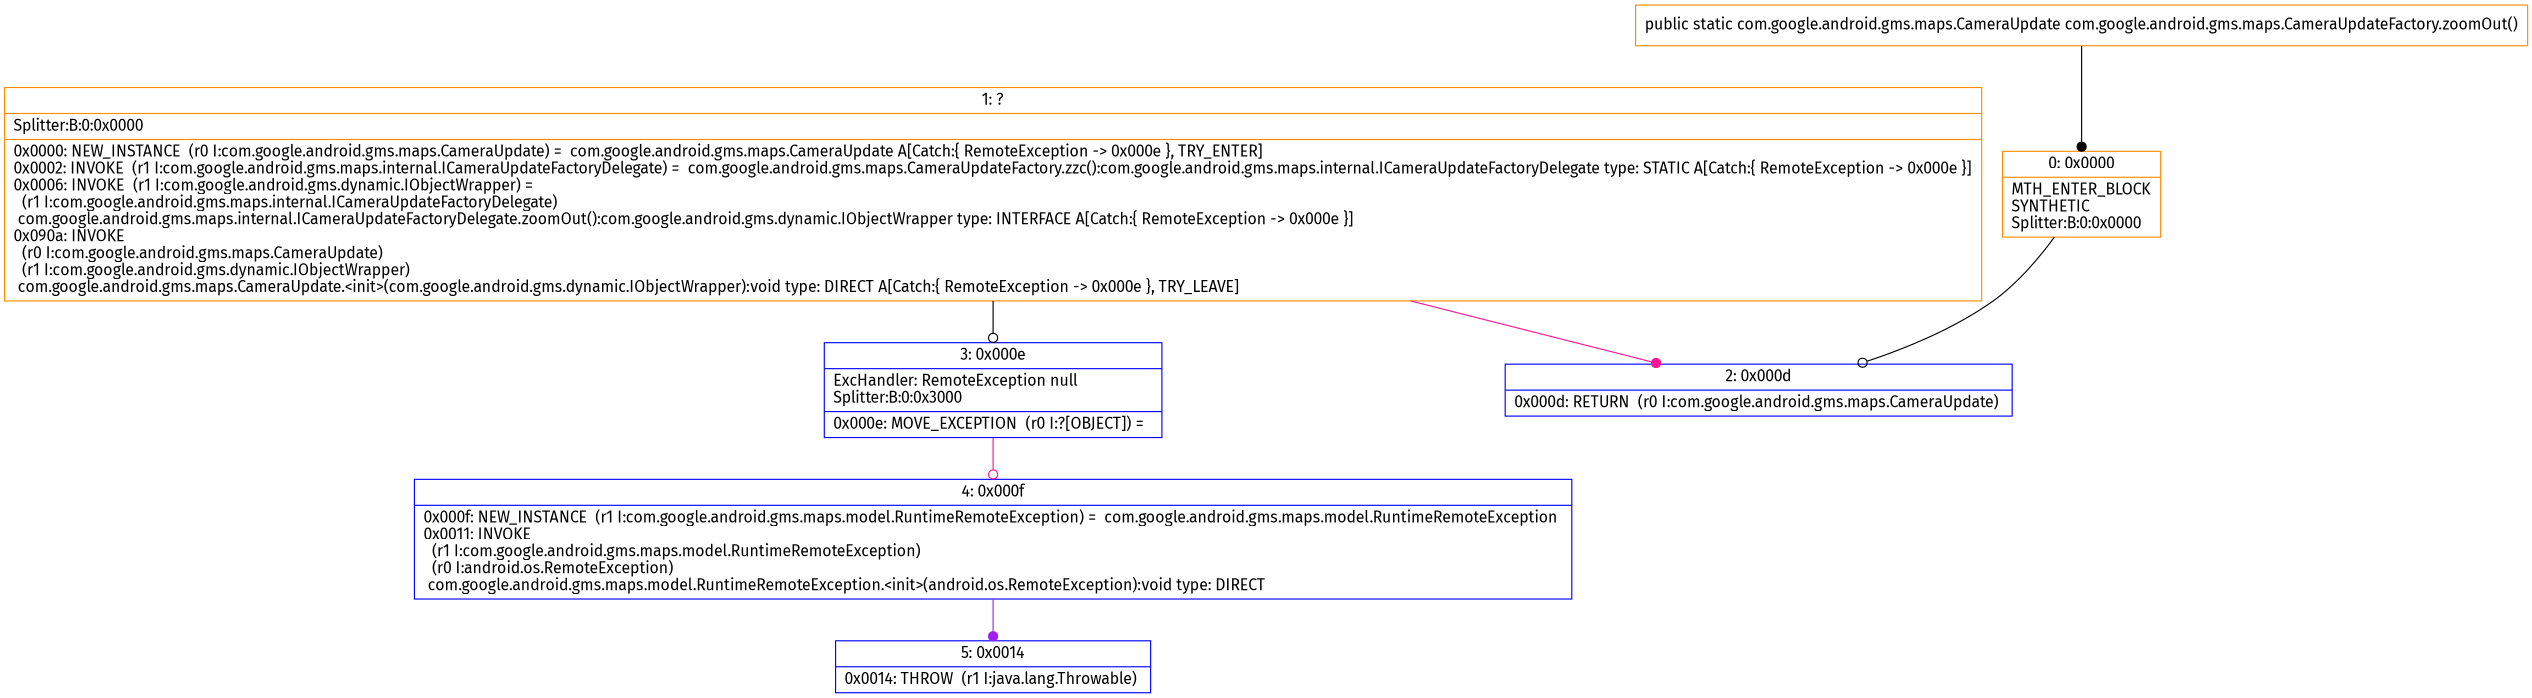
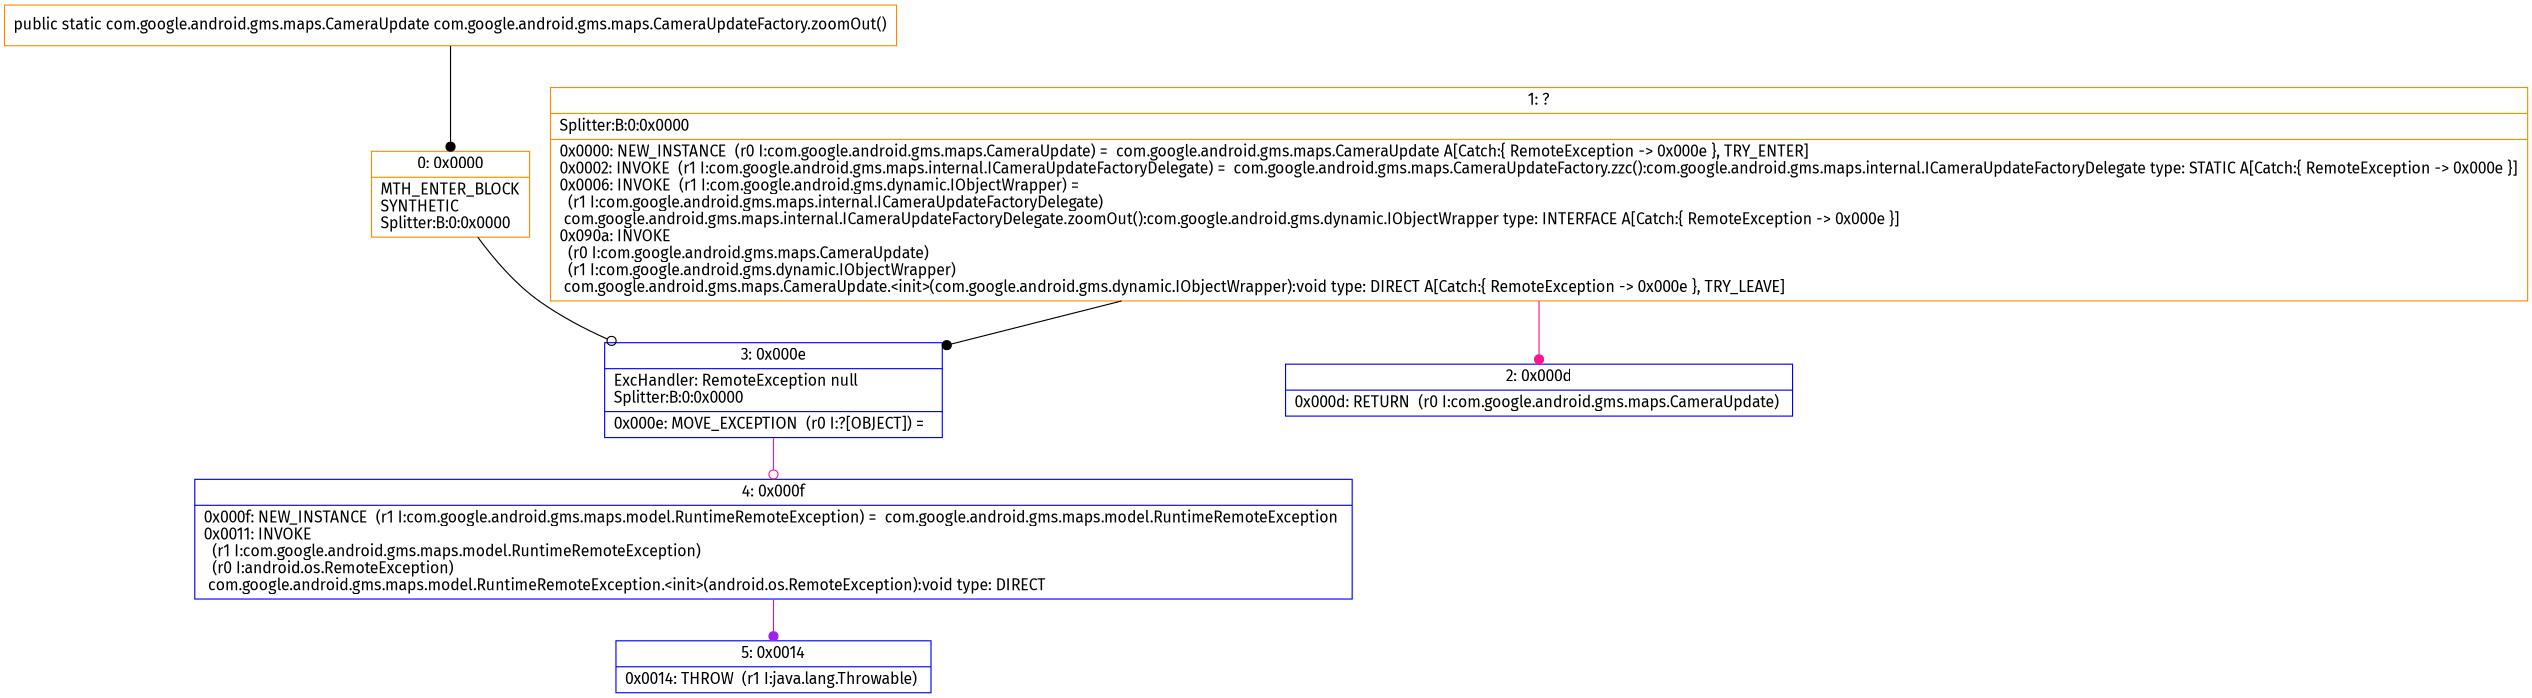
edge "0: 0x0000" -> "2: 0x000d": now "0: 0x0000" -> "3: 0x000e"
edge "1: ?" -> "3: 0x000e": arrowhead odot -> dot
node "3: 0x000e": text "Splitter:B:0:0x3000" -> "Splitter:B:0:0x0000"
